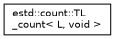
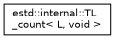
node "estd::count::TL _count< L, void >": label "estd::count::TL _count< L, void >" -> "estd::internal::TL _count< L, void >"
